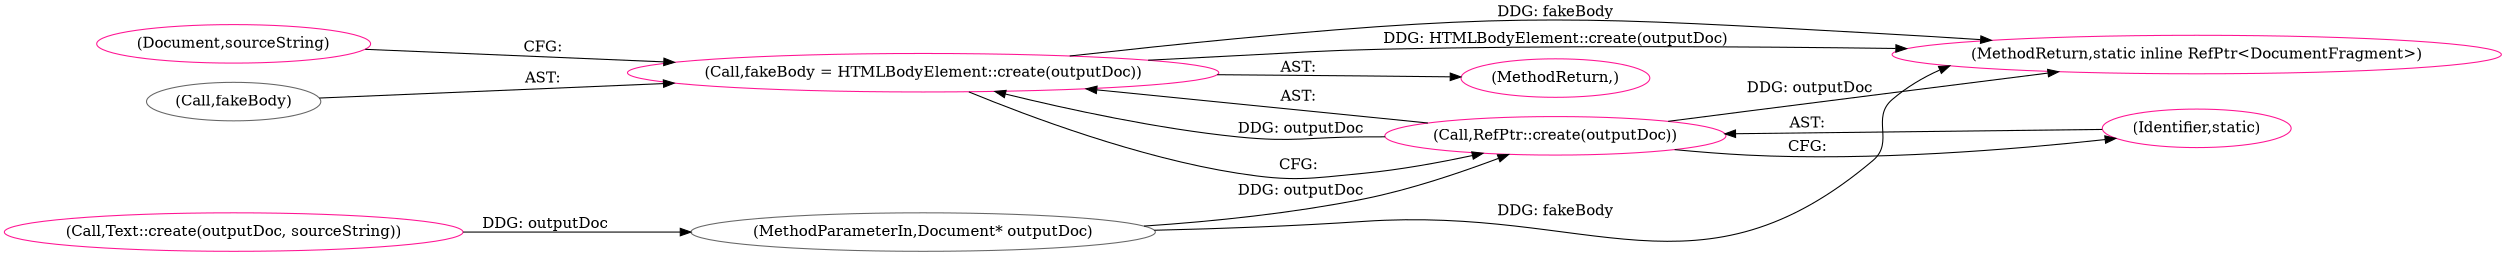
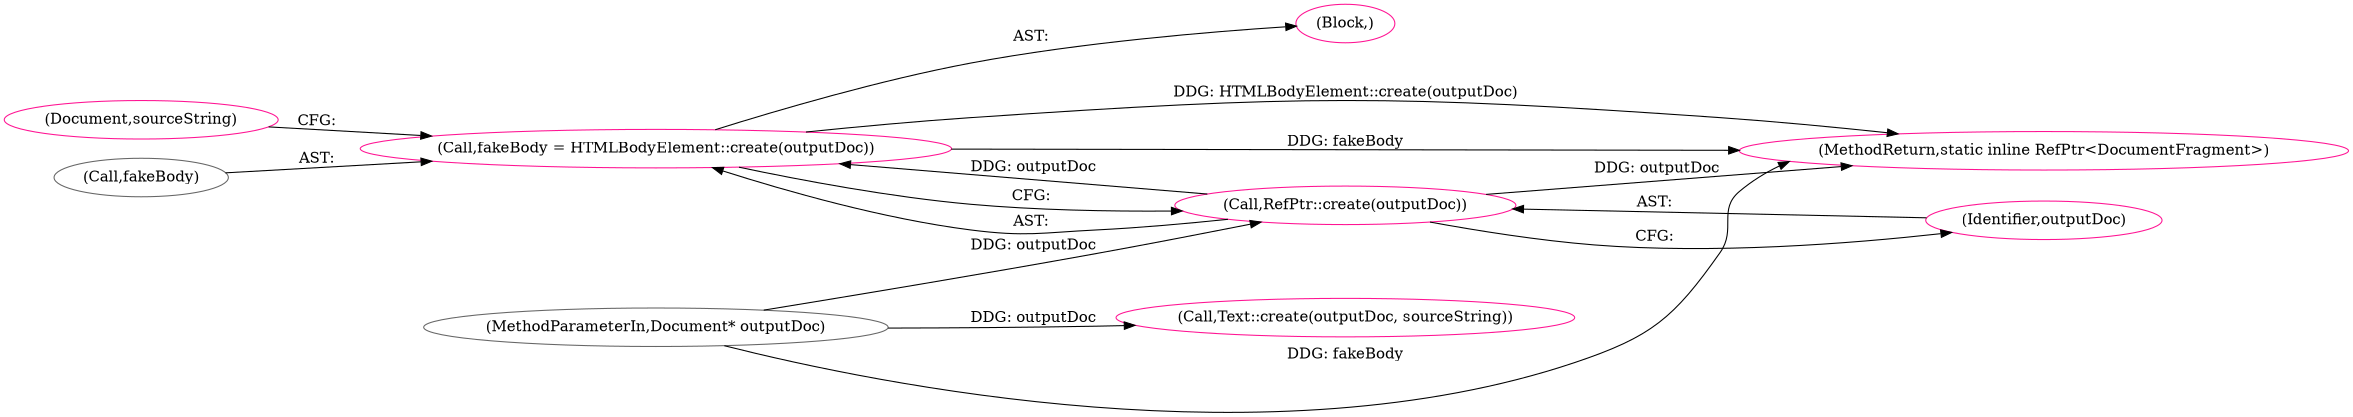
node "(MethodReturn,)": label "(MethodReturn,)" -> "(Block,)"
node "(Identifier,static)": label "(Identifier,static)" -> "(Identifier,outputDoc)"
edge "(Call,Text::create(outputDoc, sourceString))" -> "(MethodParameterIn,Document* outputDoc)": reversed
